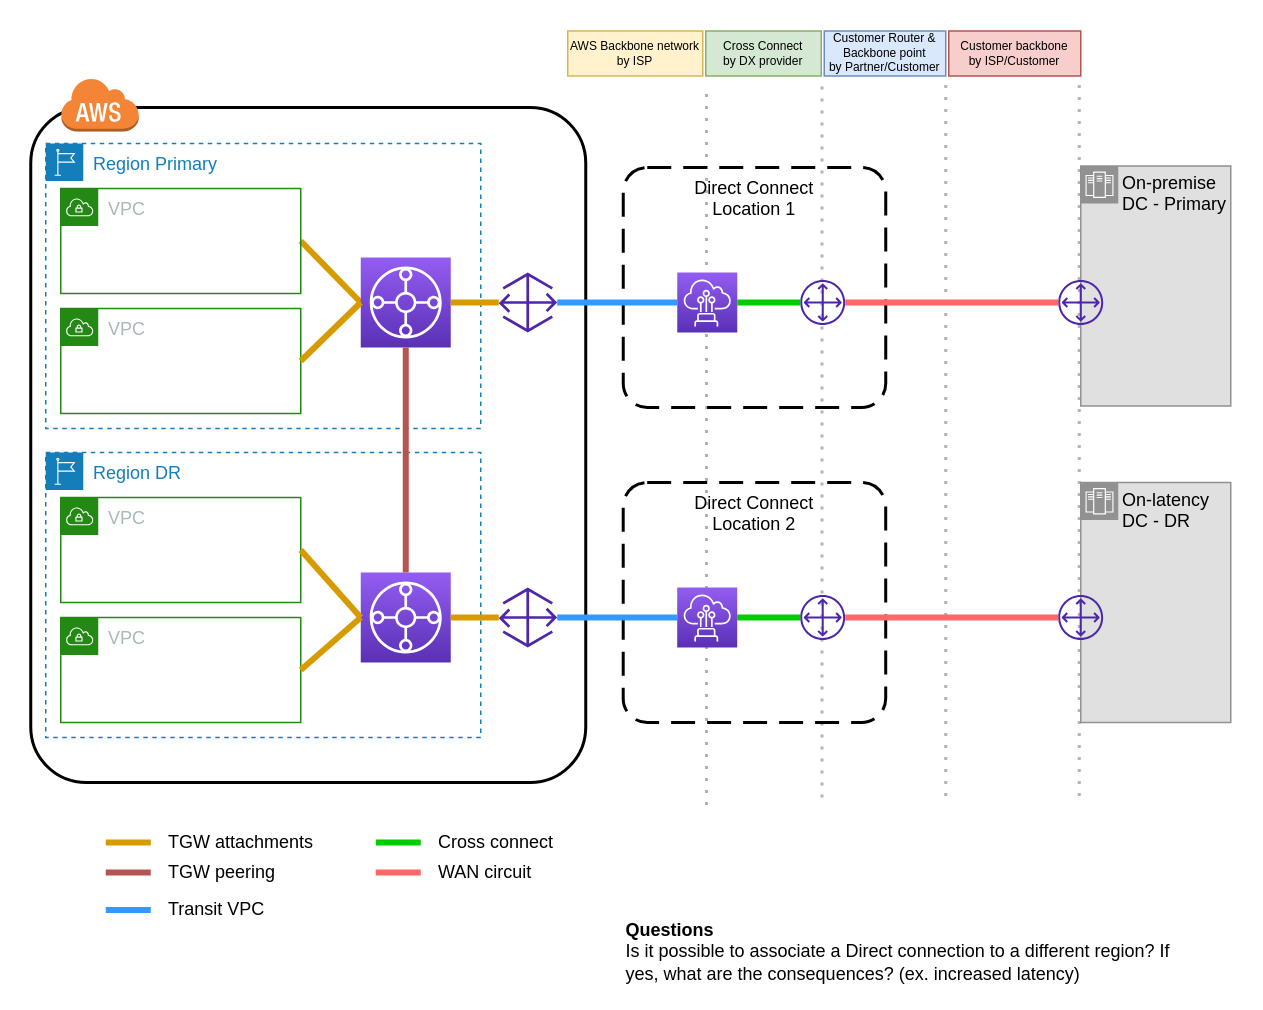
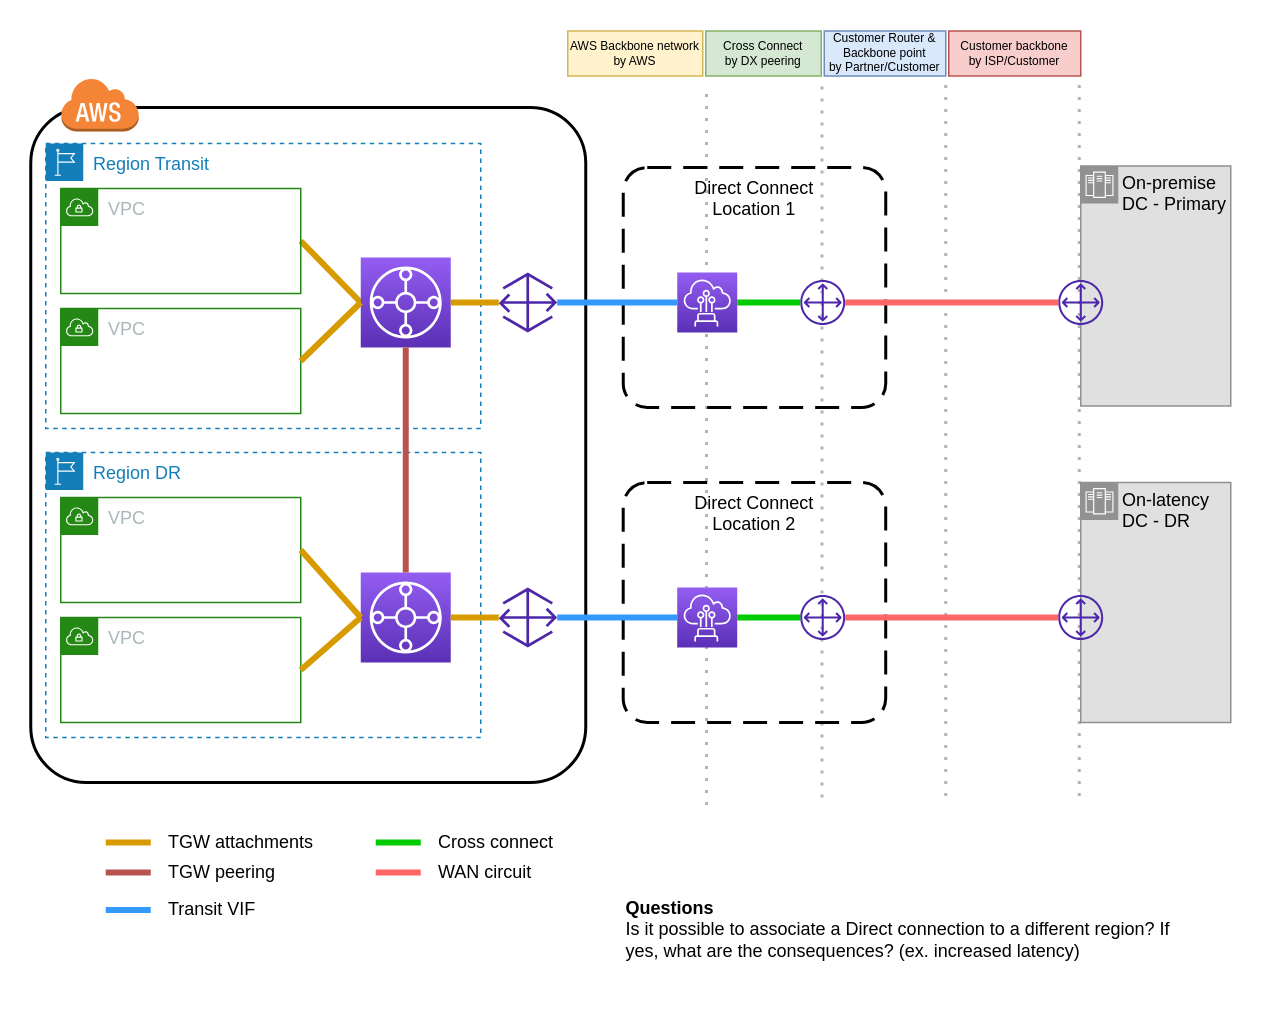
node "AWS Backbone network by ISP": label "AWS Backbone network by ISP" -> "AWS Backbone network by AWS"
node "Cross Connectby DX provider": label "Cross Connectby DX provider" -> "Cross Connectby DX peering"
node "Region Primary": label "Region Primary" -> "Region Transit"
node "Transit VPC": label "Transit VPC" -> "Transit VIF"
node "Questions Is it possible to associate a Direct connection to a different region? If yes, what are the consequences? (ex. increased latency)": moved (911, 955) -> (911, 932)
